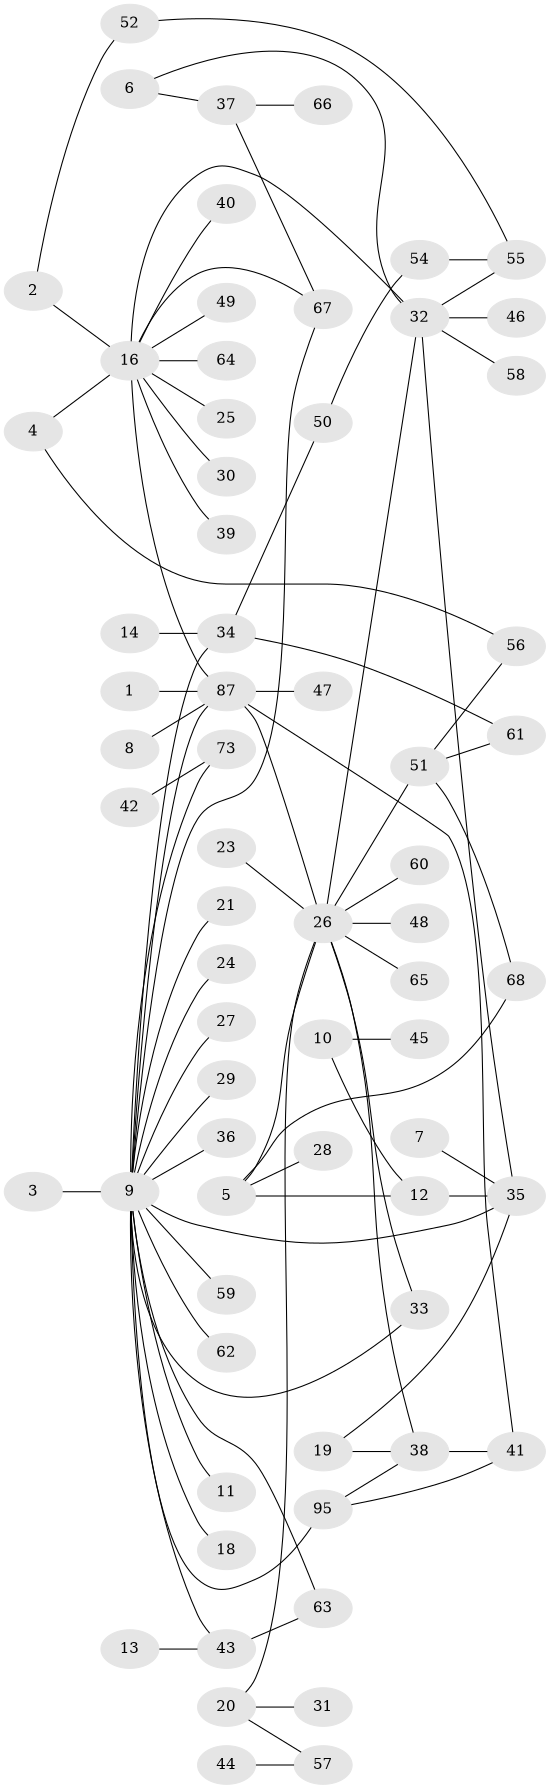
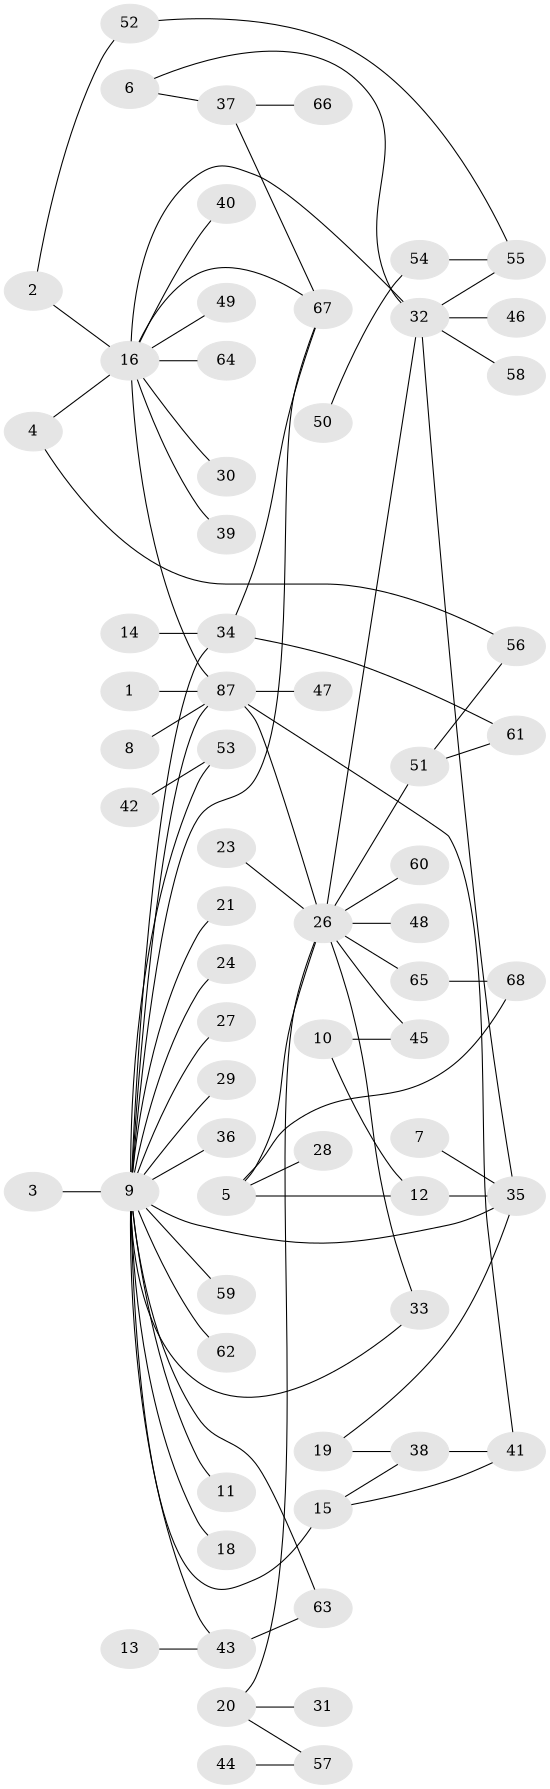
node "25": removed
edge "50" -- "34": now "67" -- "34"
node "73": label "73" -> "53"
edge "51" -- "68": now "65" -- "68"
edge "26" -- "38": now "26" -- "45"
node "95": label "95" -> "15"
